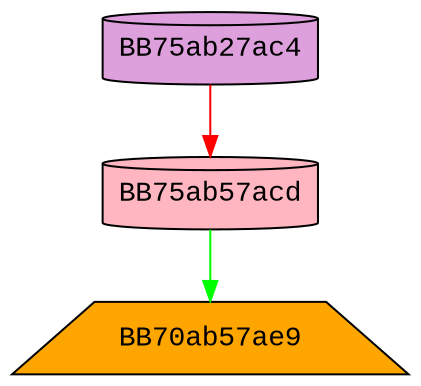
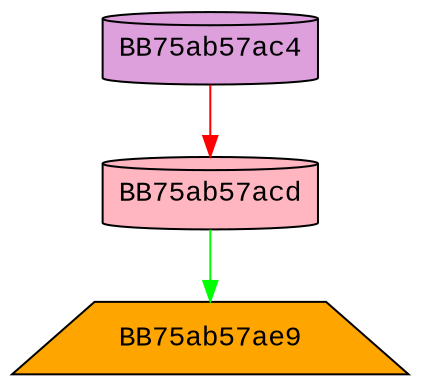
node "BB75ab27ac4": label "BB75ab27ac4" -> "BB75ab57ac4"
node "BB70ab57ae9": label "BB70ab57ae9" -> "BB75ab57ae9"
